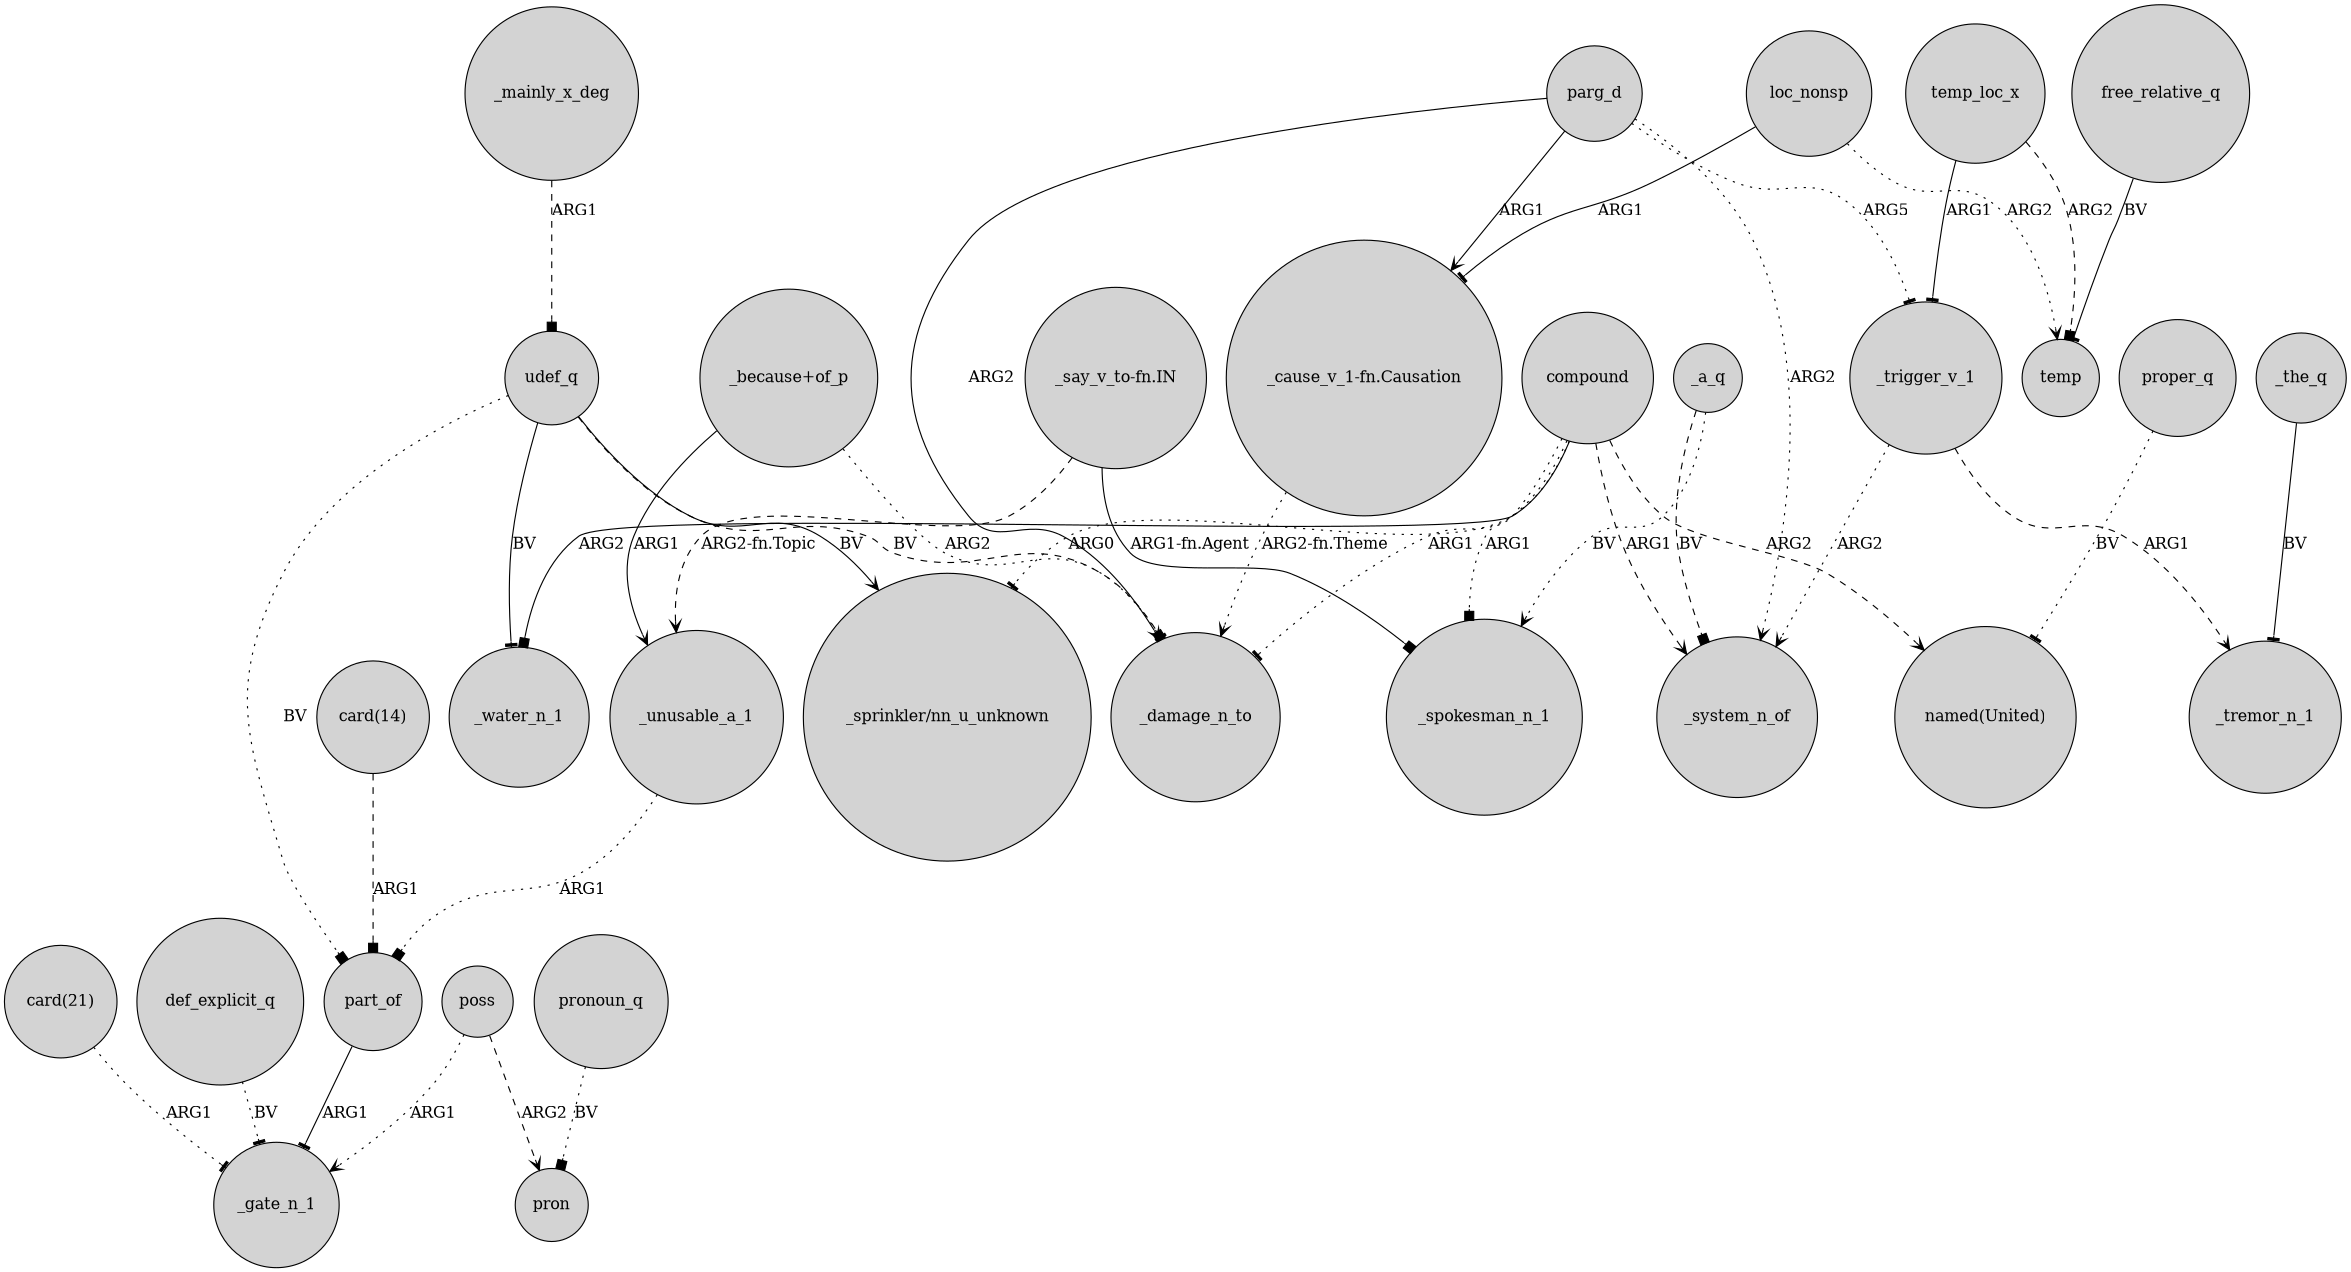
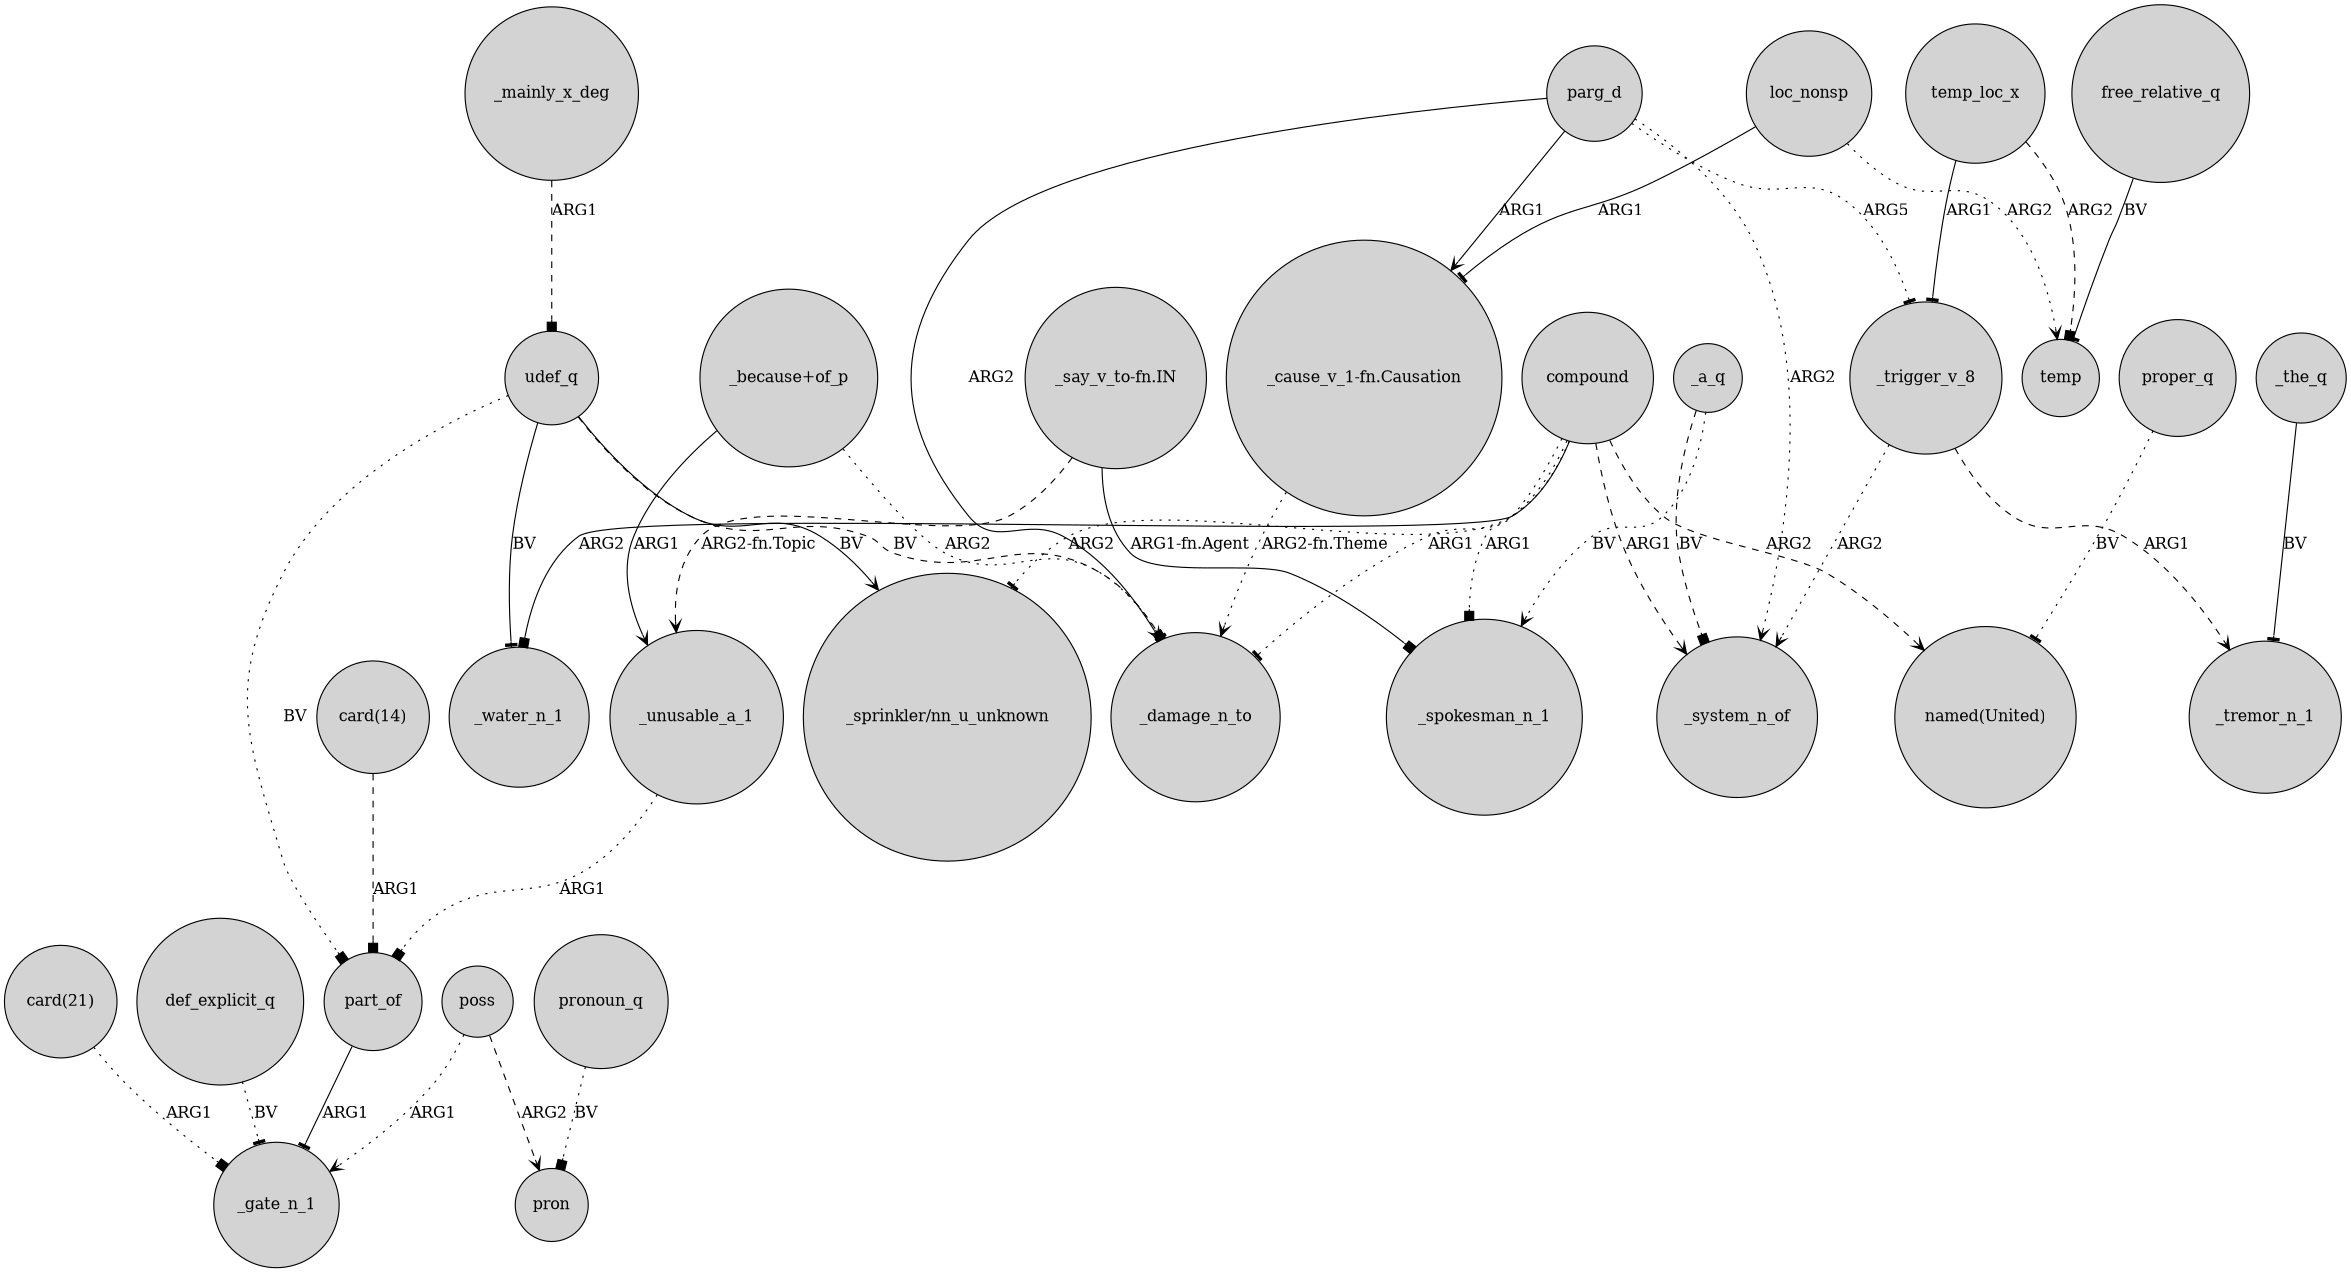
node "_trigger_v_1": label "_trigger_v_1" -> "_trigger_v_8"
edge "compound" -> "_sprinkler/nn_u_unknown": label "ARG0" -> "ARG2"
edge "card(21)" -> "_gate_n_1": arrowhead tee -> box
